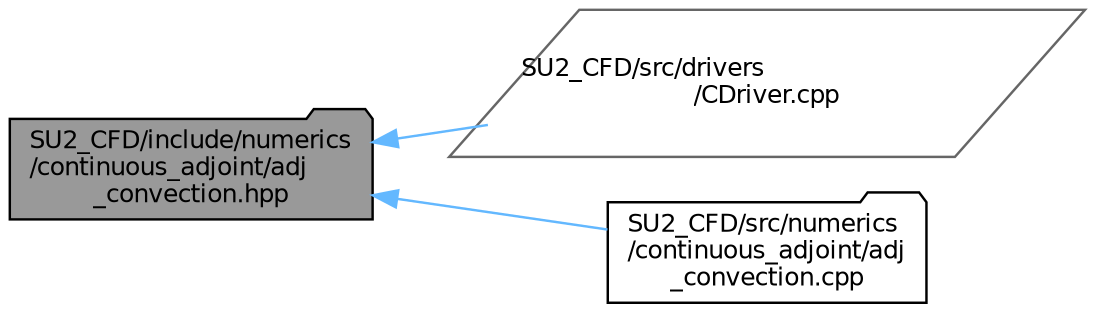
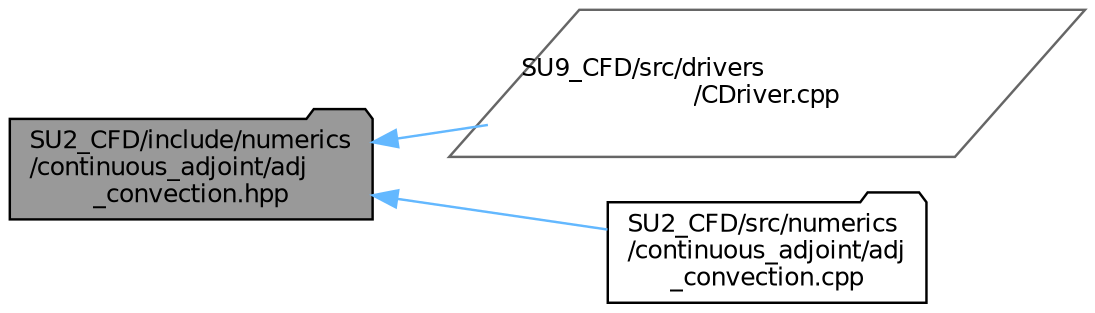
node "SU2_CFD/src/drivers /CDriver.cpp": label "SU2_CFD/src/drivers /CDriver.cpp" -> "SU9_CFD/src/drivers /CDriver.cpp"
